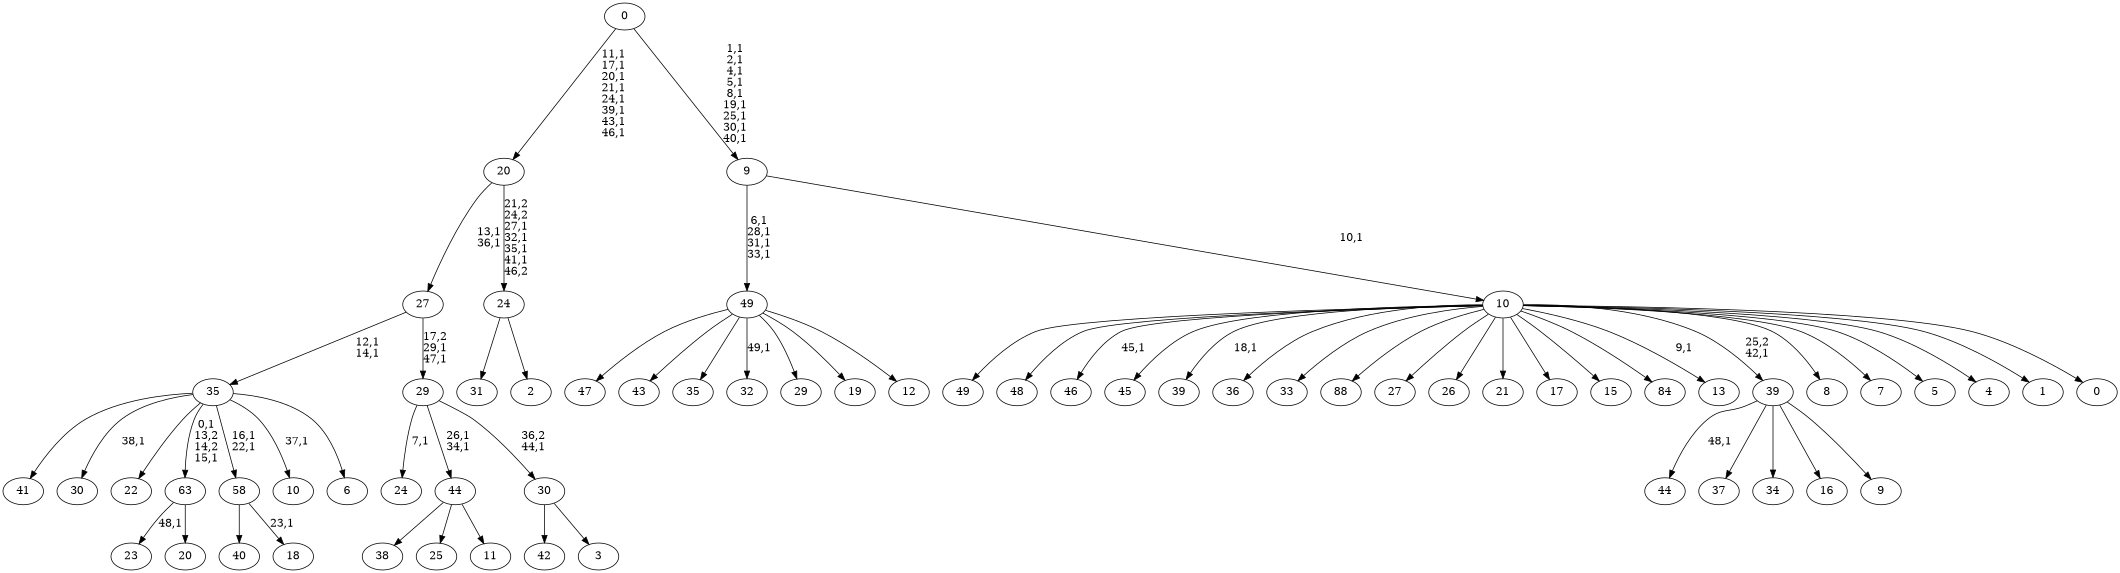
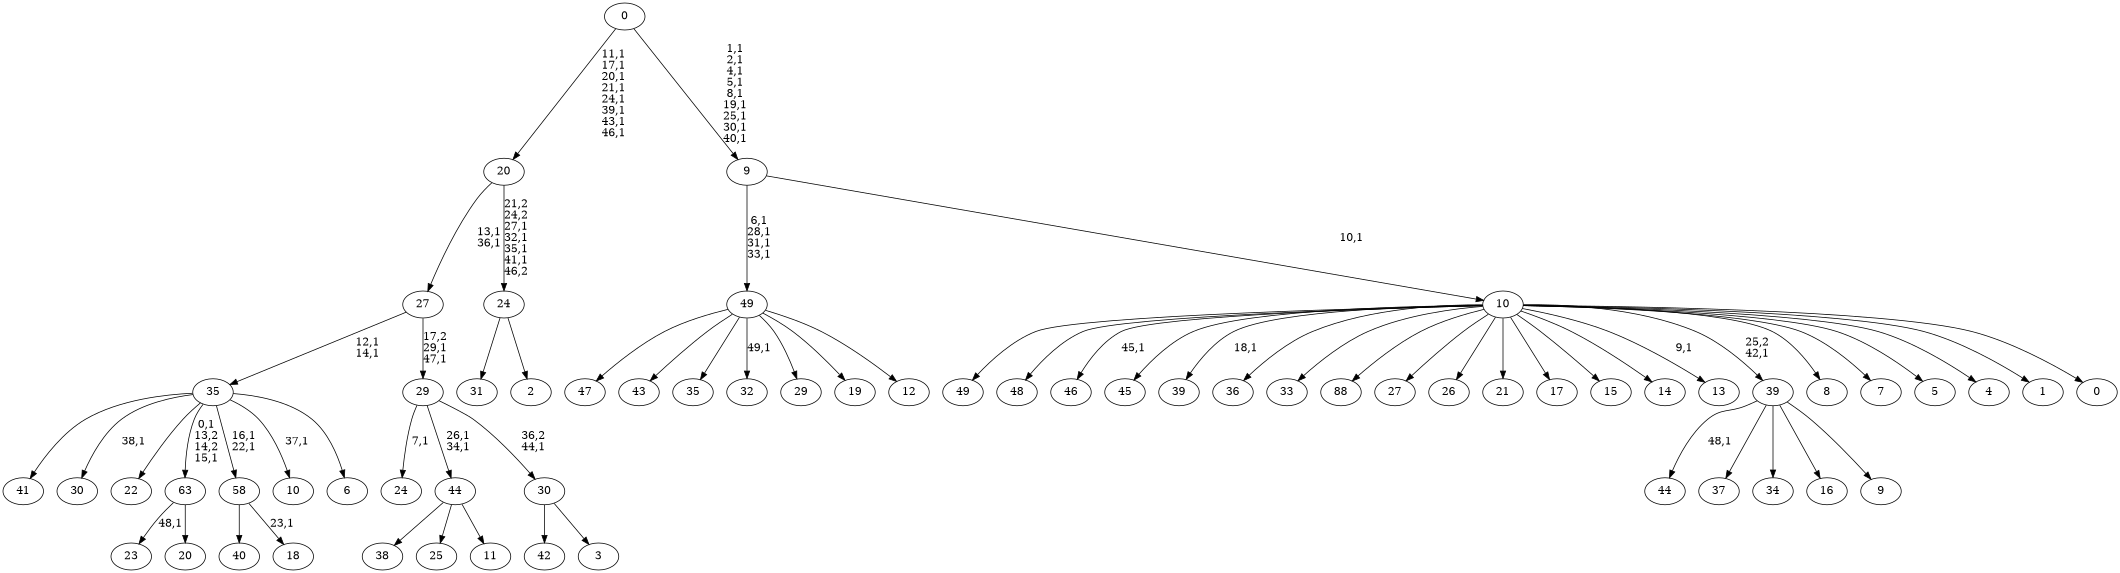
node "84": label "84" -> "14"
